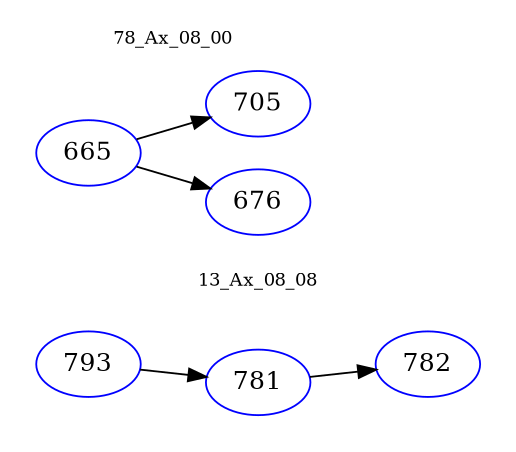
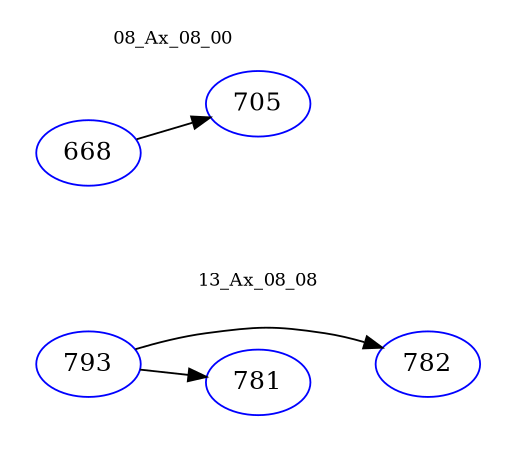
cluster "78_Ax_08_00": label "78_Ax_08_00" -> "08_Ax_08_00"
node "665": label "665" -> "668"
node "676": removed
edge "781" -> "782": now "793" -> "782"
